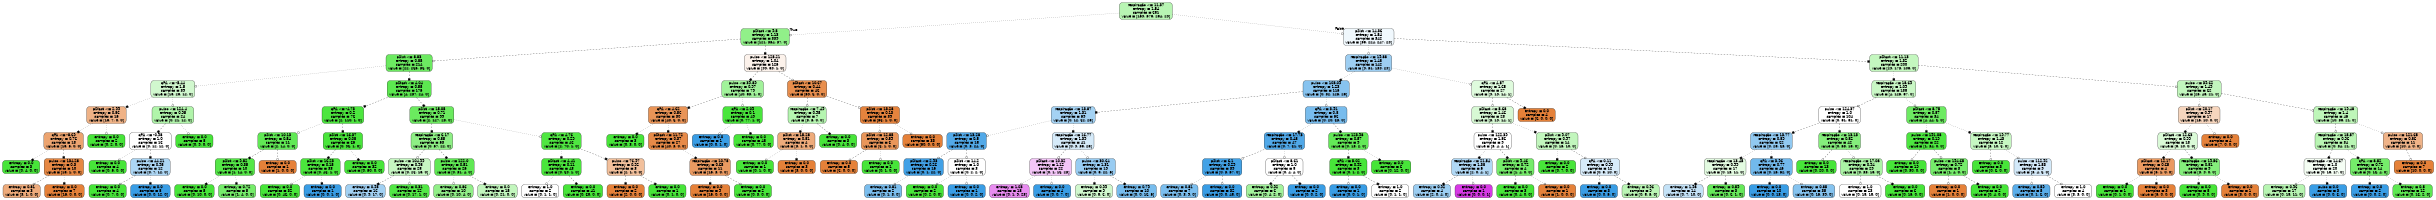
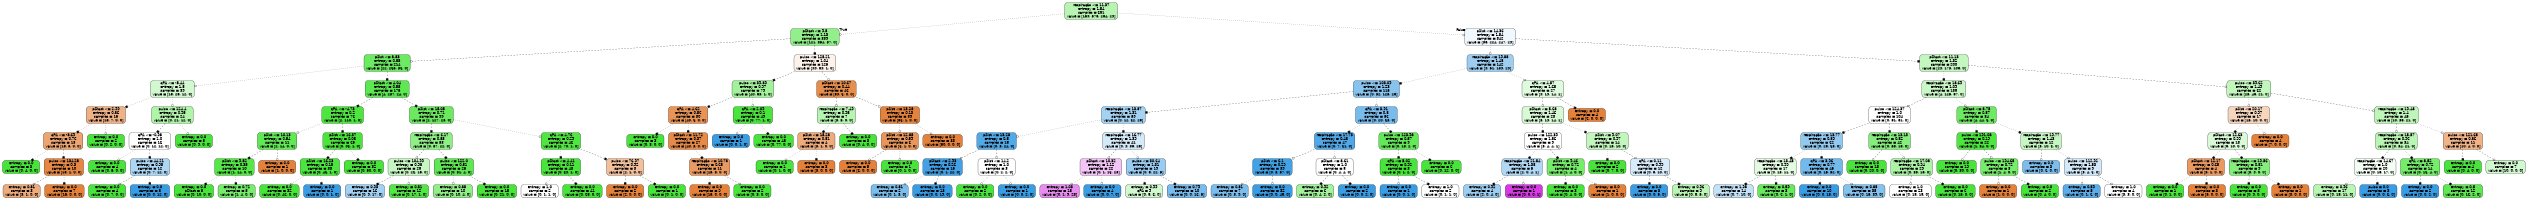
node "entropy = 0.0 samples = 3 value = [0, 6, 0, 0]": fillcolor #47e539 -> #7bbeee
node "entropy = 0.0 samples = 7 value = [10, 0, 0, 0]": fillcolor #e58139 -> #d1f8ce
node "entropy = 0.0 samples = 4 value = [0, 4, 0, 0]": added
node "entropy = 0.0 samples = 5 value = [0, 10, 0, 0]": label "entropy = 0.0 samples = 5 value = [0, 10, 0, 0]" -> "entropy = 0.0 pDiast = 5 value = [0, 10, 0, 0]"
node "entropy = 0.86 samples = 10 value = [0, 10, 4, 0]": label "entropy = 0.86 samples = 10 value = [0, 10, 4, 0]" -> "entropy = 0.85 samples = 10 value = [0, 10, 4, 0]"
node "entropy = 0.0 samples = 15 value = [0, 21, 0, 0]": fillcolor #c2f6bd -> #47e539
node "entropy = 0.0 samples = 13 value = [0, 0, 19, 0]": added
node "entropy = 0.99 samples = 9 value = [0, 8, 6, 0]": label "entropy = 0.99 samples = 9 value = [0, 8, 6, 0]" -> "entropy = 0.99 qPA = 9 value = [0, 8, 6, 0]"
